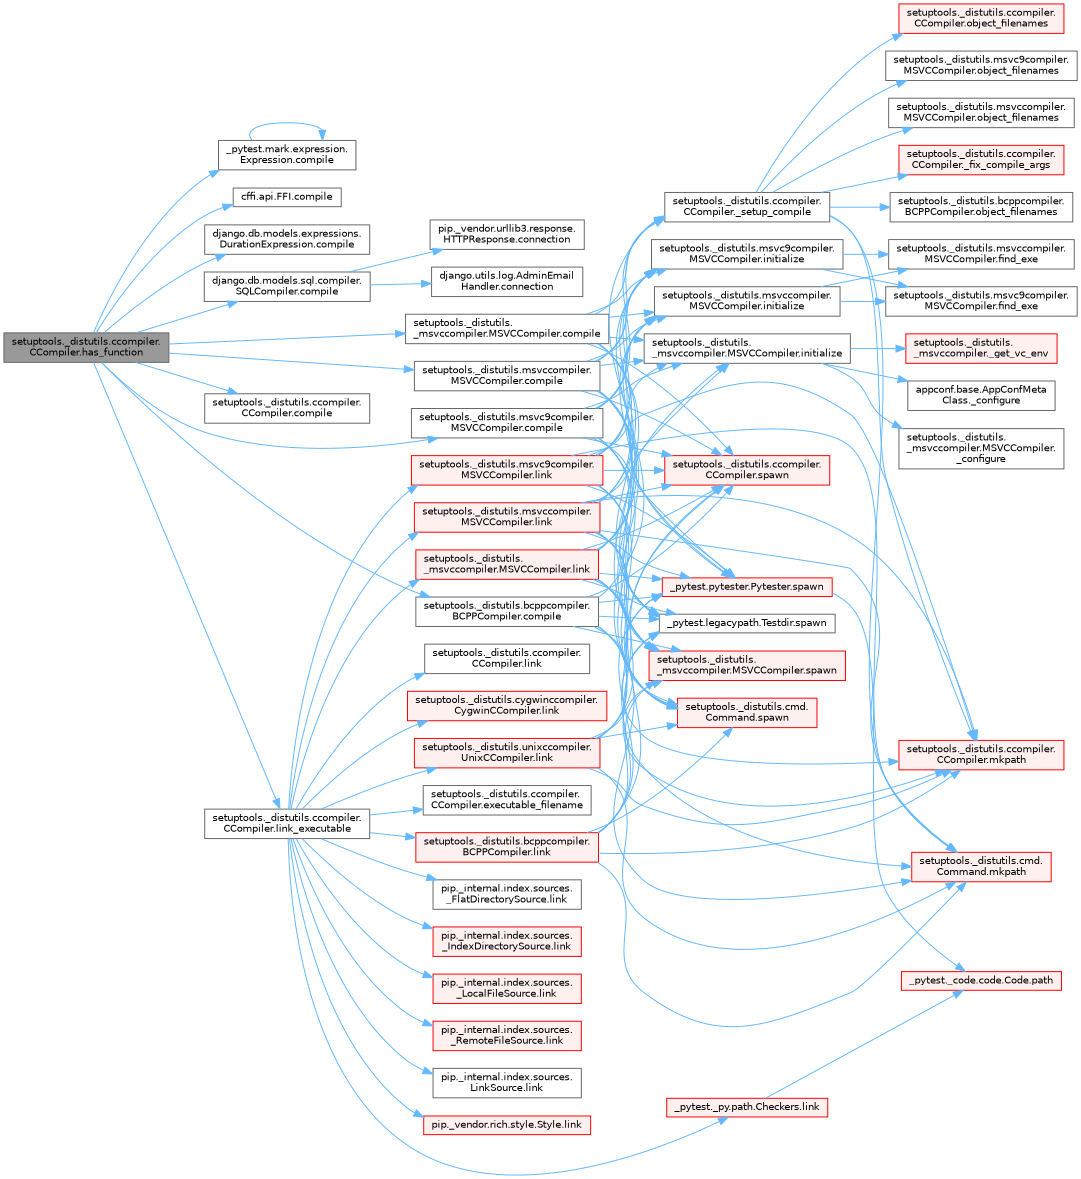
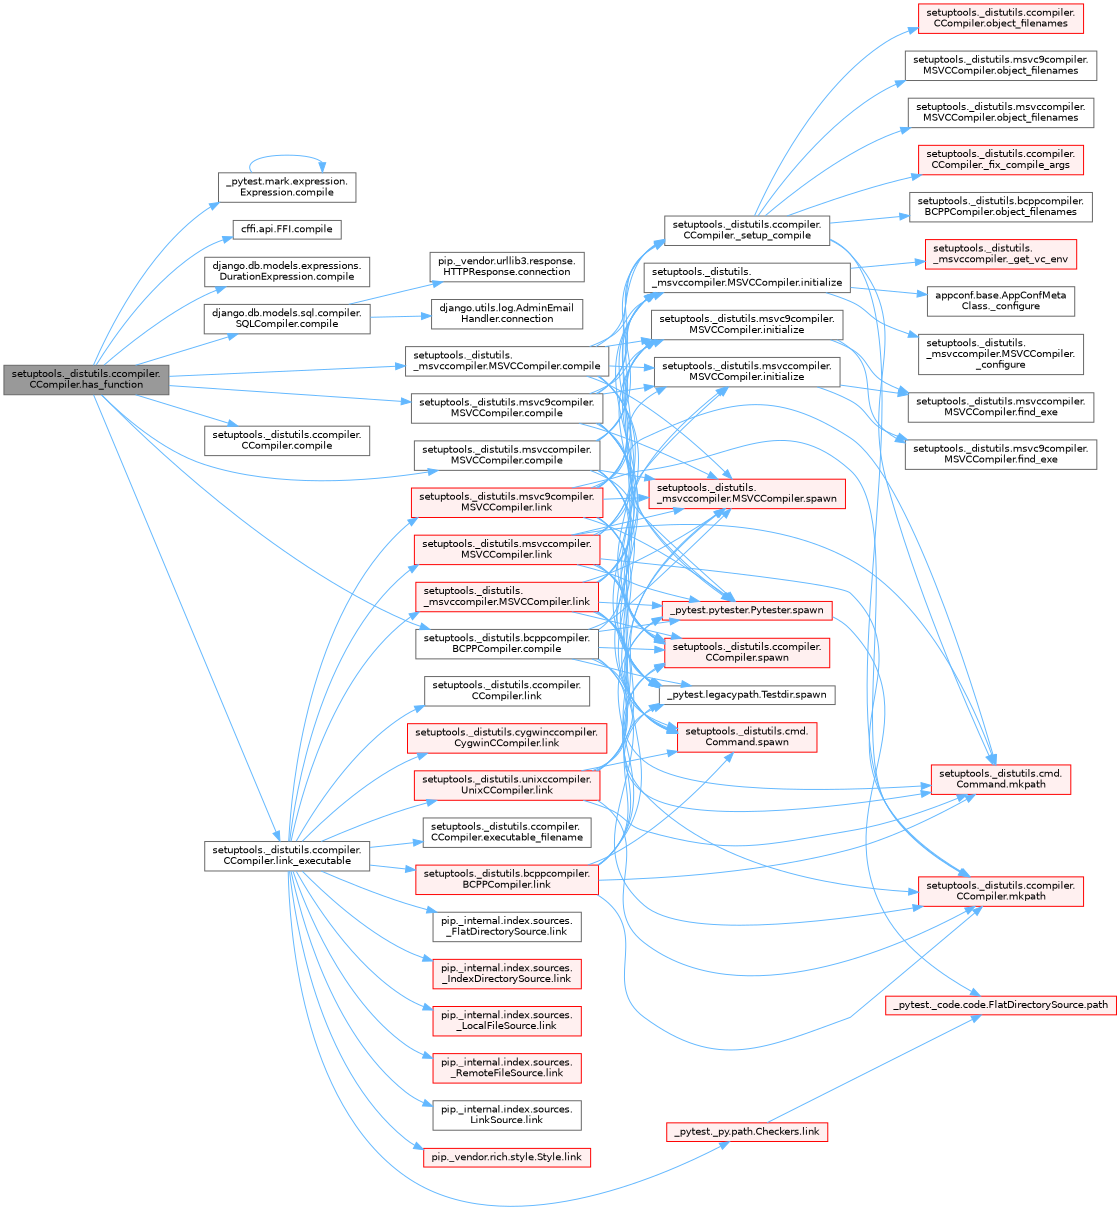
edge "setuptools._distutils.msvccompiler. MSVCCompiler.compile" -> "setuptools._distutils.msvccompiler. MSVCCompiler.initialize": removed
node "_pytest._code.code.Code.path": label "_pytest._code.code.Code.path" -> "_pytest._code.code.FlatDirectorySource.path"
